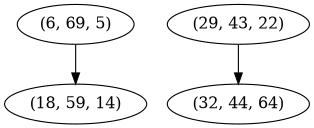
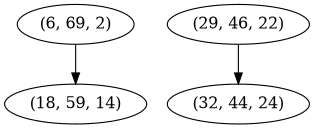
node "(6, 69, 5)": label "(6, 69, 5)" -> "(6, 69, 2)"
node "(29, 43, 22)": label "(29, 43, 22)" -> "(29, 46, 22)"
node "(32, 44, 64)": label "(32, 44, 64)" -> "(32, 44, 24)"
